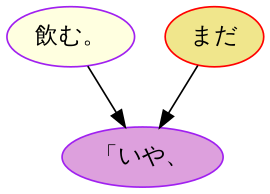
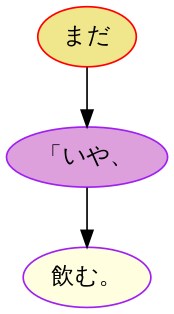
edge "飲む。" -> "「いや、": reversed
